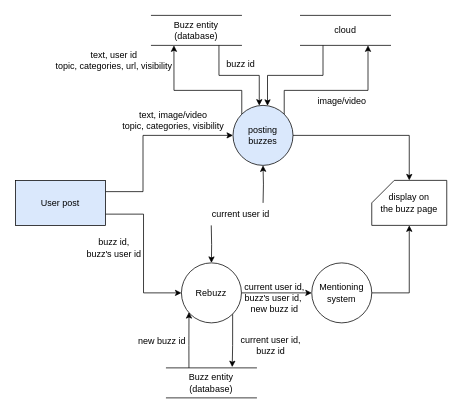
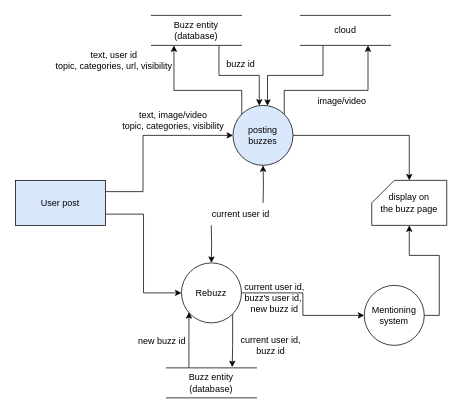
node "buzz id, buzz's user id": removed
node "Mentioning system": moved (342, 293) -> (394, 315)
